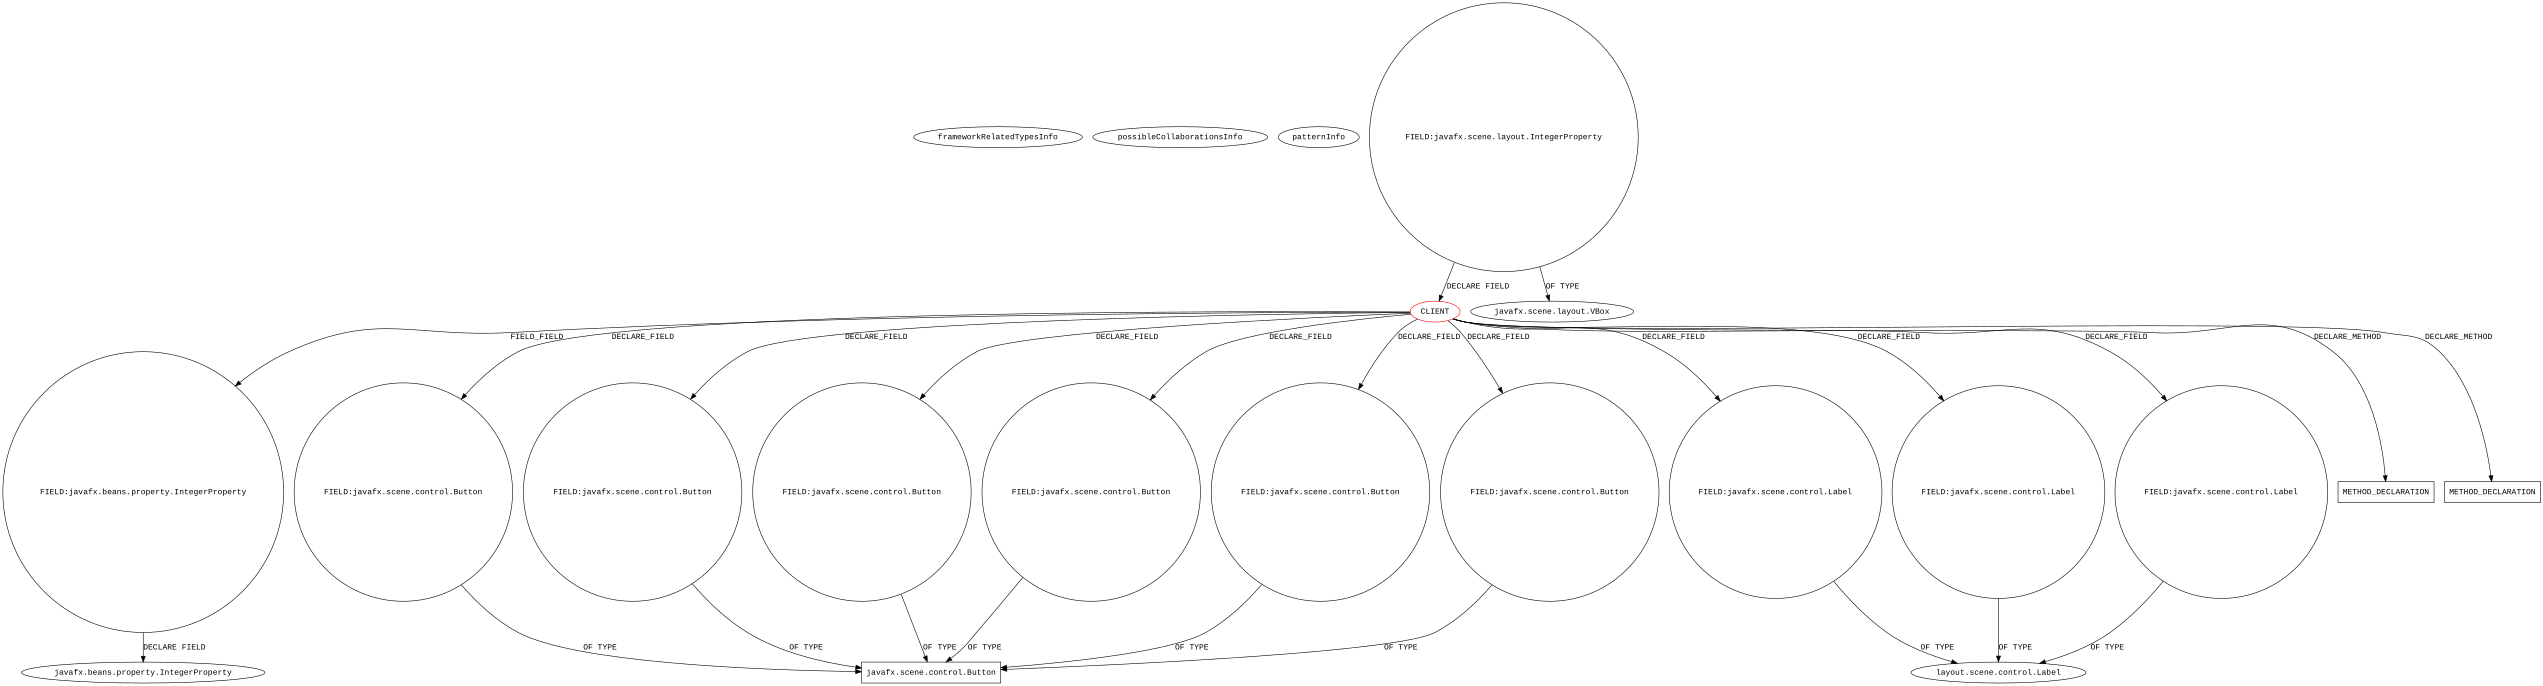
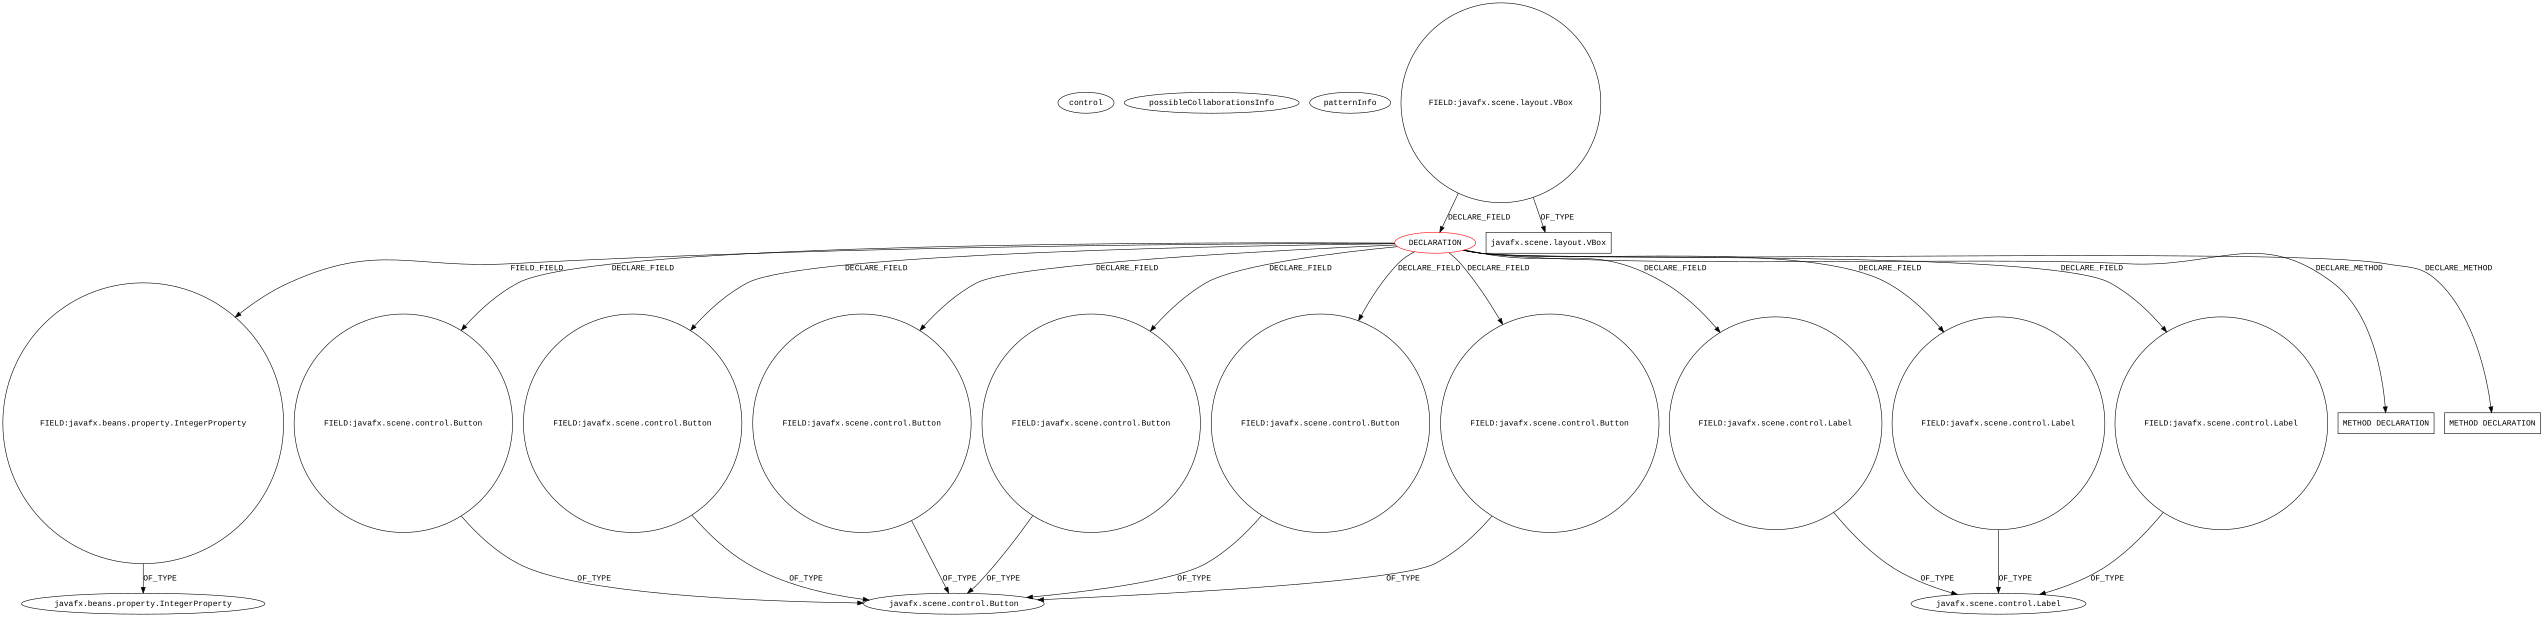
node "frameworkRelatedTypesInfo": label "frameworkRelatedTypesInfo" -> "control"
node "FIELD:javafx.scene.layout.IntegerProperty": label "FIELD:javafx.scene.layout.IntegerProperty" -> "FIELD:javafx.scene.layout.VBox"
node "CLIENT": label "CLIENT" -> "DECLARATION"
node "javafx.scene.layout.VBox": shape ellipse -> box
edge "FIELD:javafx.beans.property.IntegerProperty" -> "javafx.beans.property.IntegerProperty": label "DECLARE_FIELD" -> "OF_TYPE"
node "javafx.scene.control.Button": shape box -> ellipse
node "layout.scene.control.Label": label "layout.scene.control.Label" -> "javafx.scene.control.Label"
